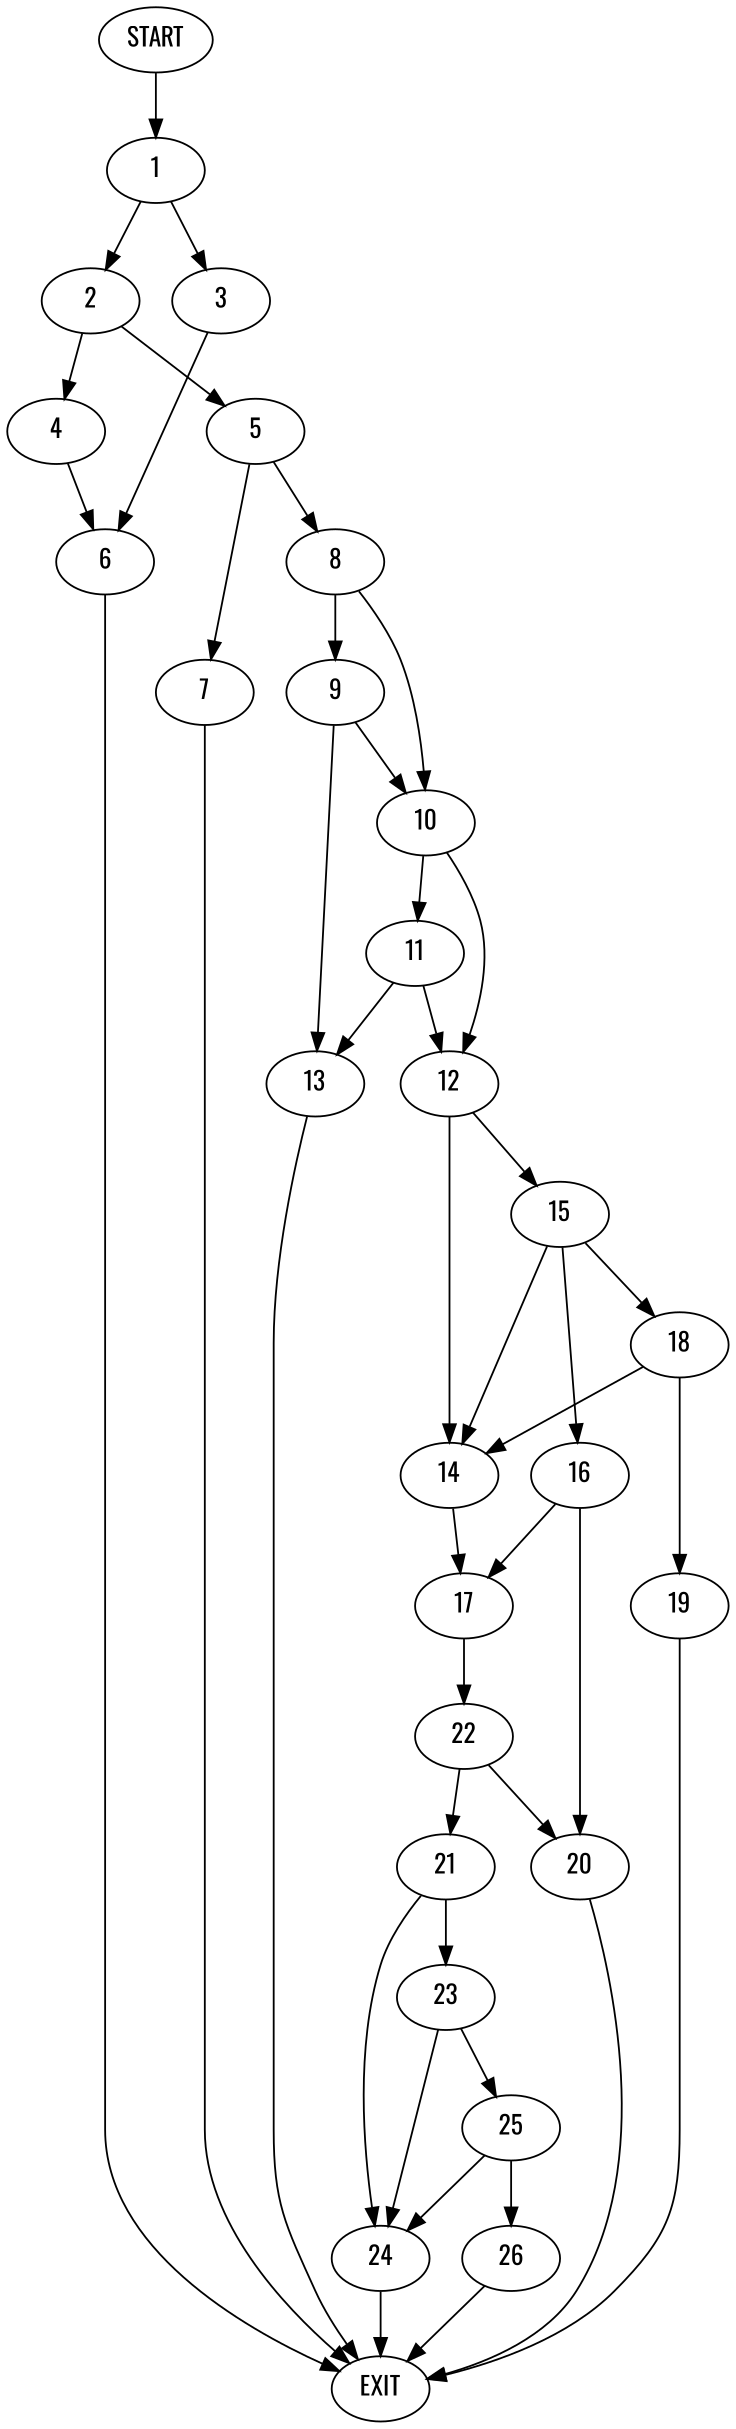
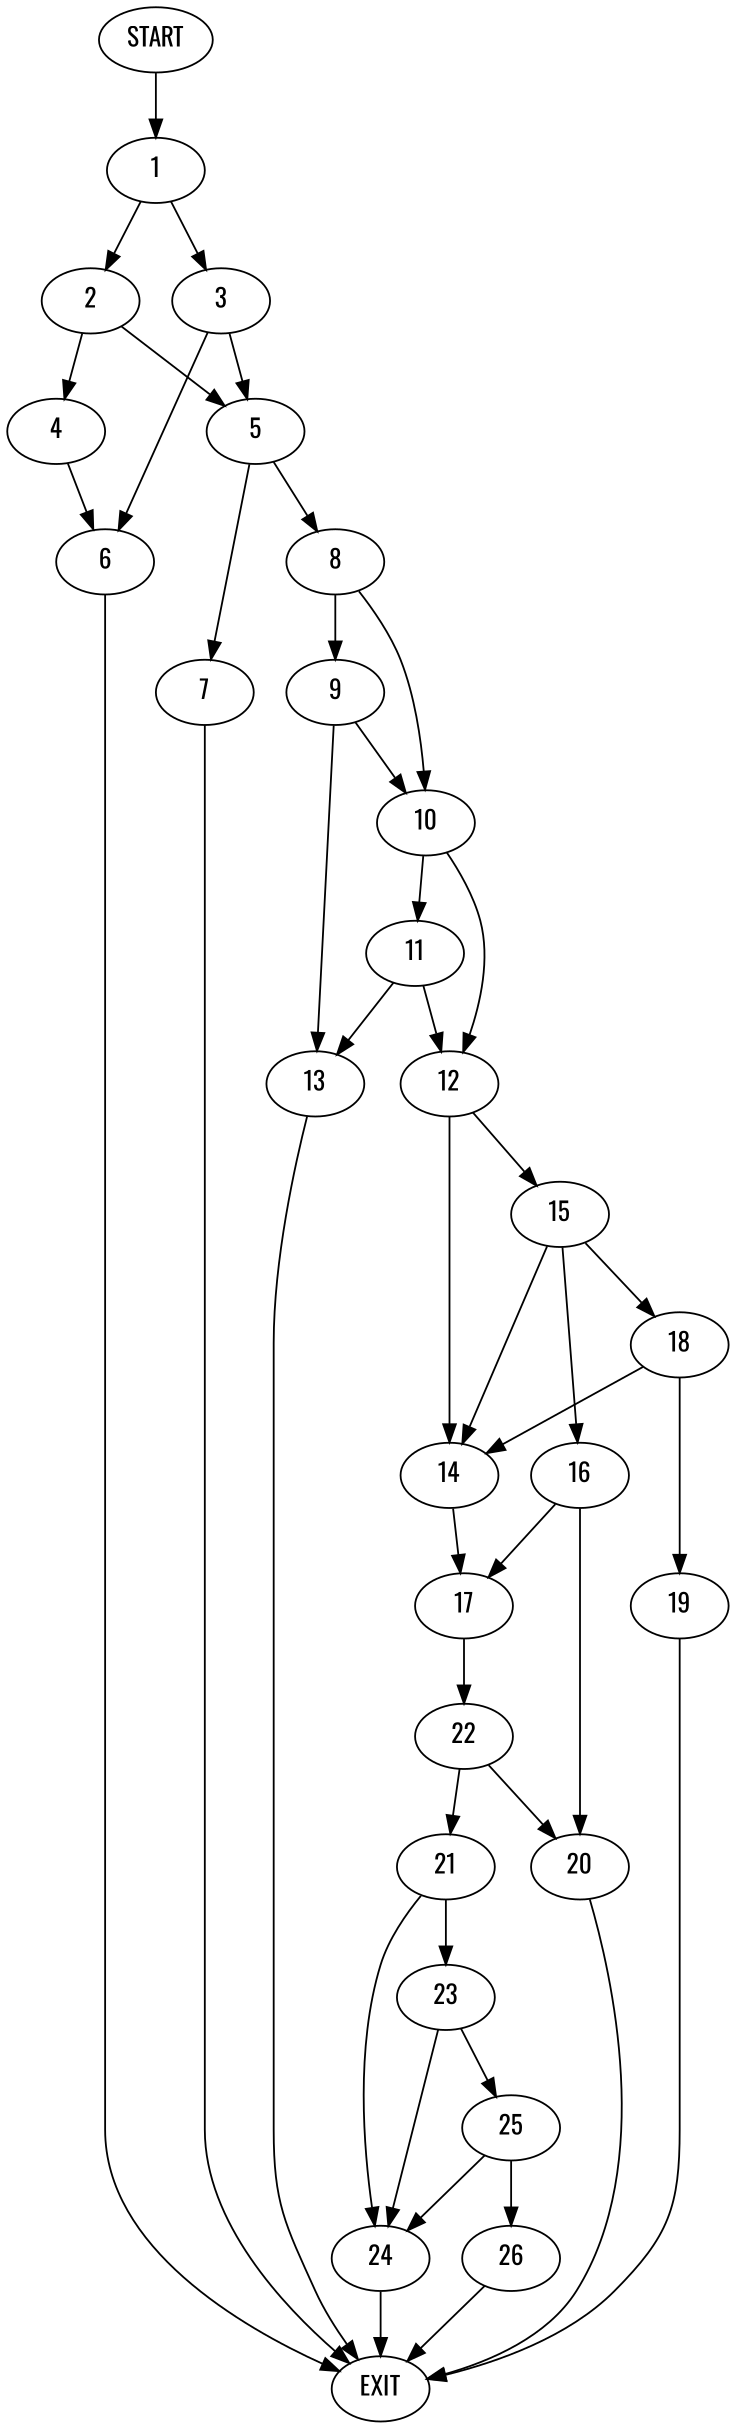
edge "3" -> "5": added
